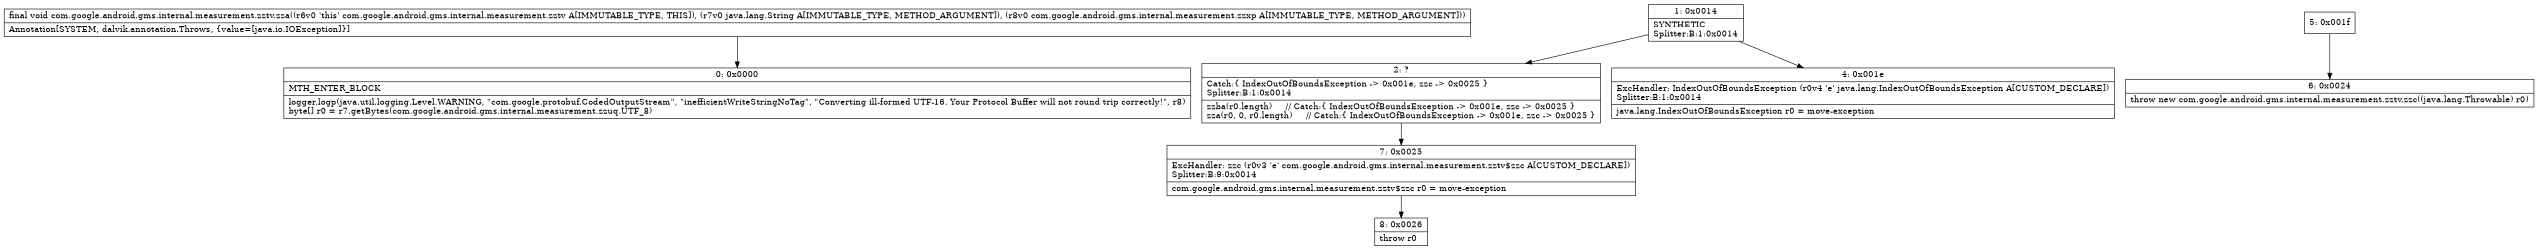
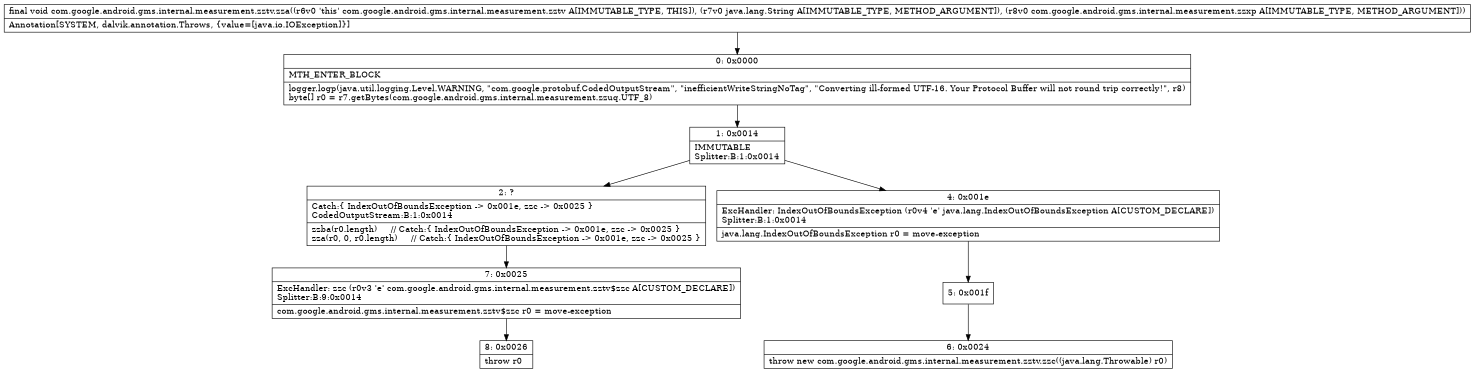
node "1: 0x0014": text "SYNTHETIC" -> "IMMUTABLE"
node "2: ?": text "Splitter:B:1:0x0014" -> "CodedOutputStream:B:1:0x0014"
edge "0: 0x0000" -> "1: 0x0014": added
edge "4: 0x001e" -> "5: 0x001f": added
